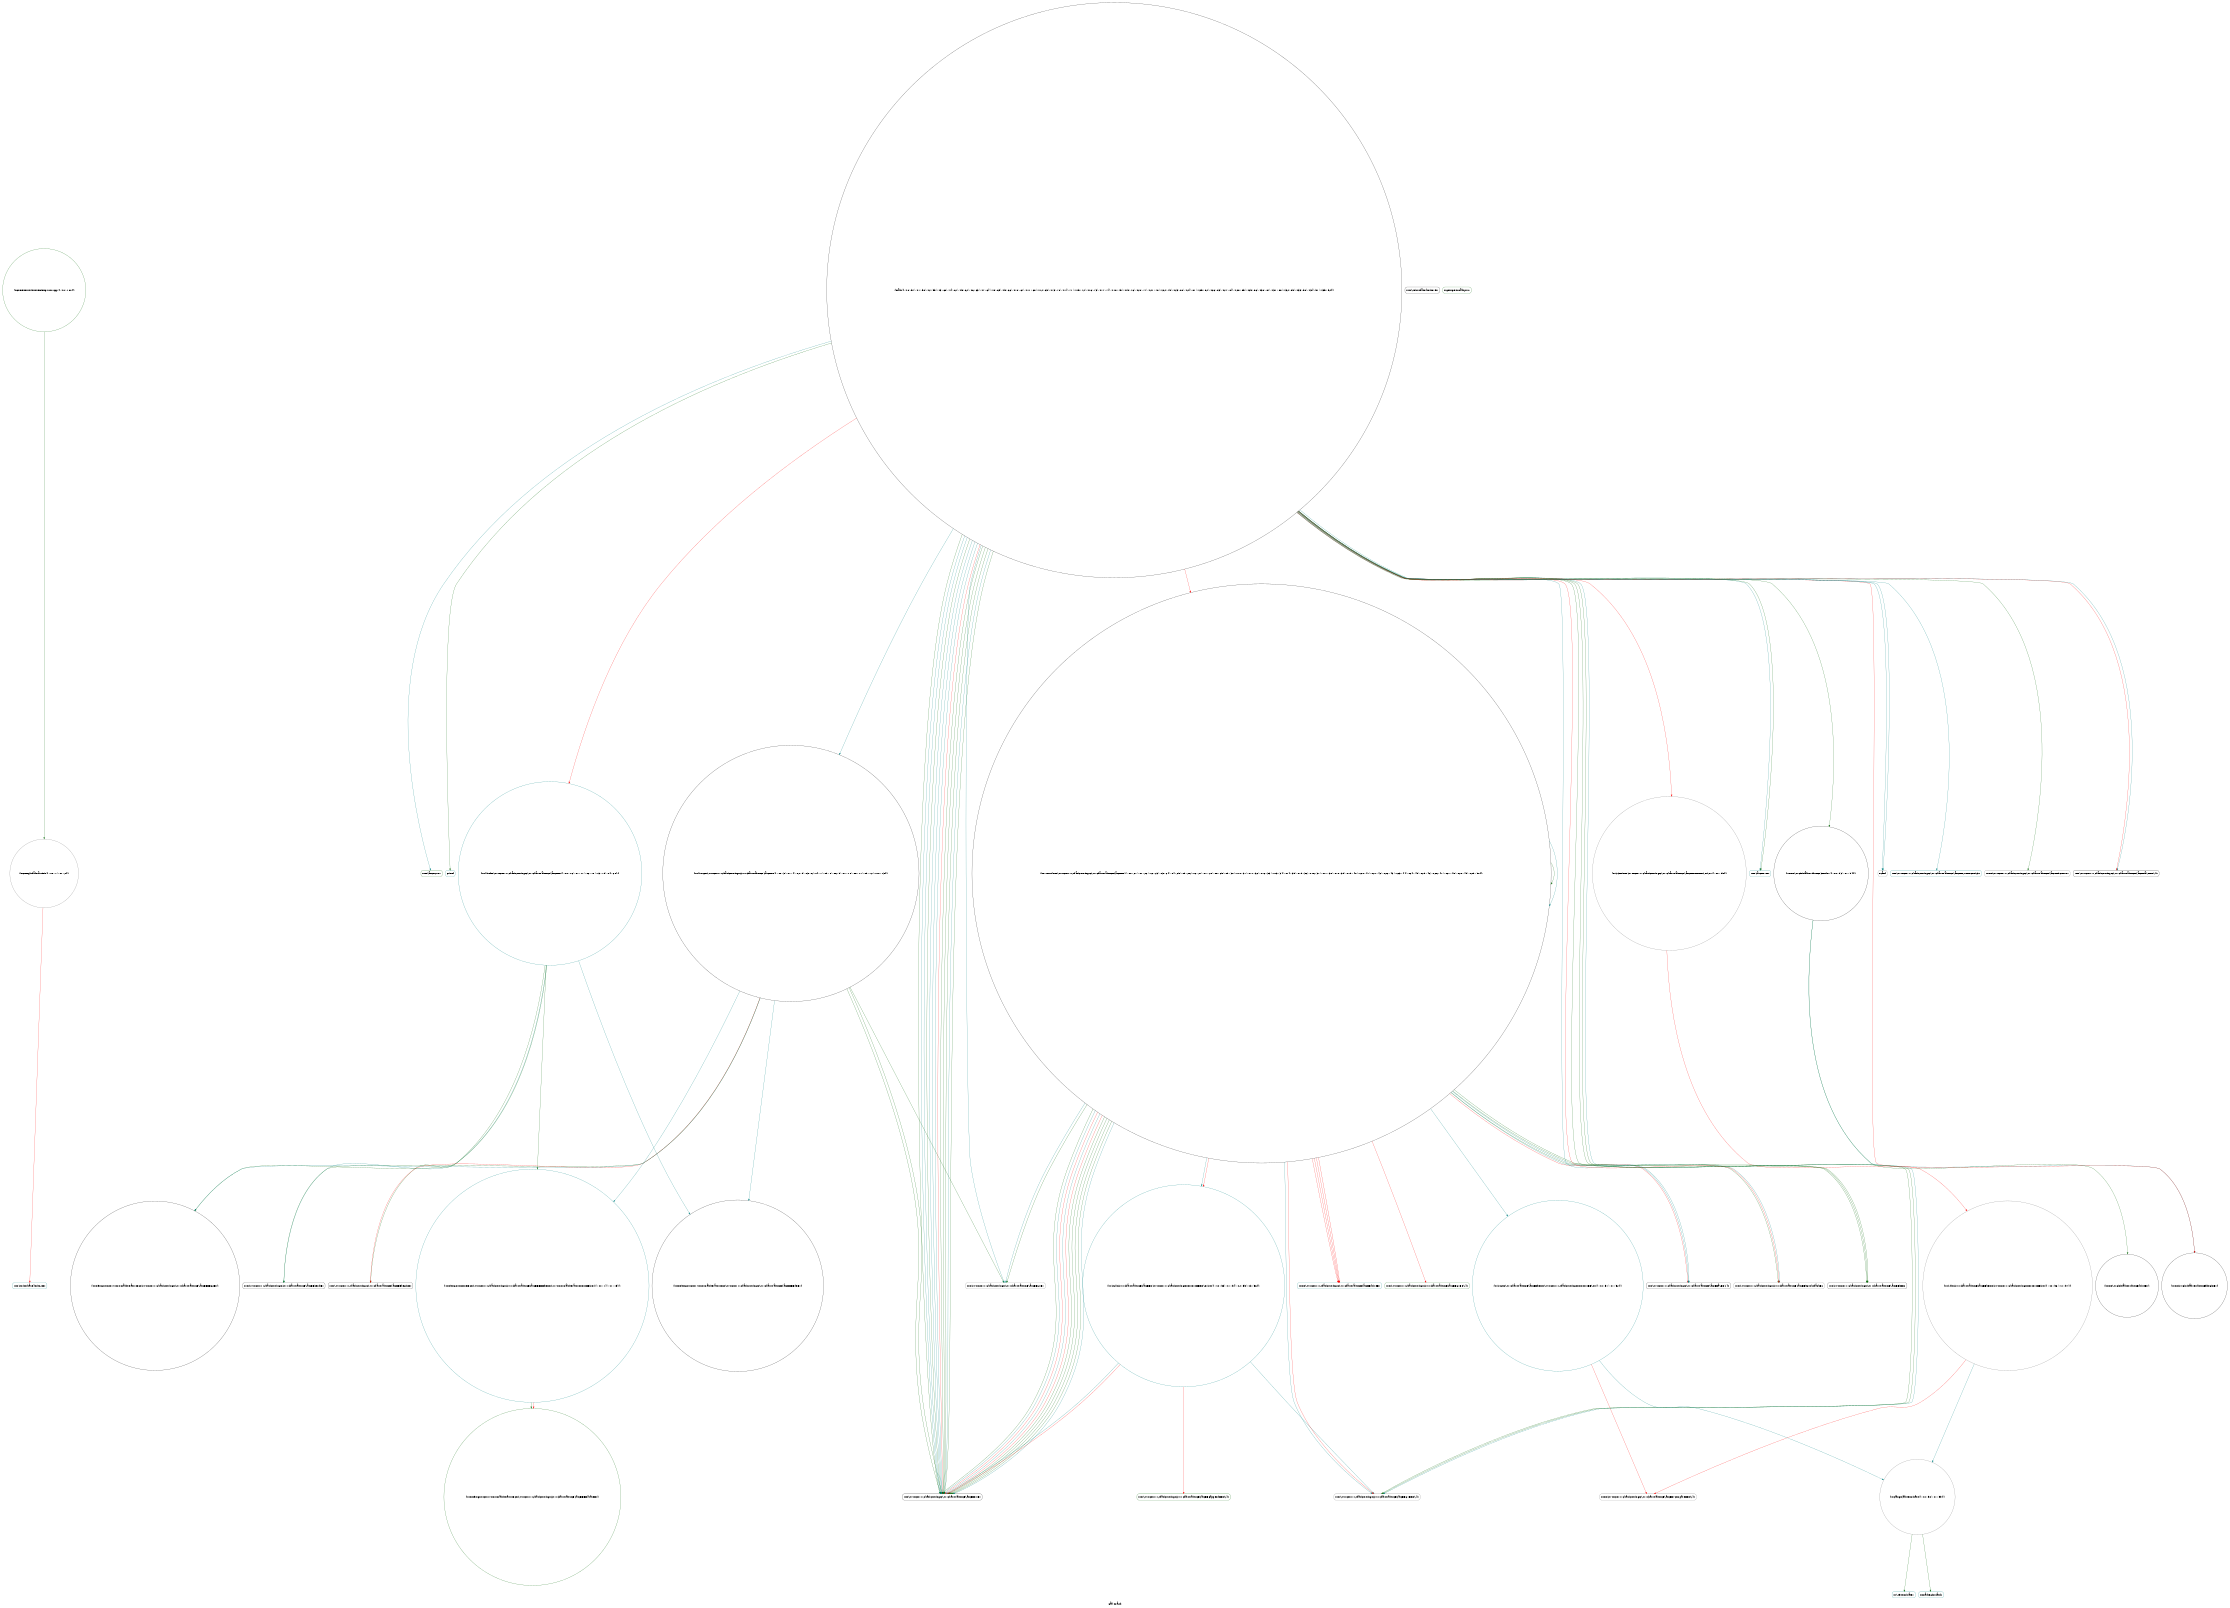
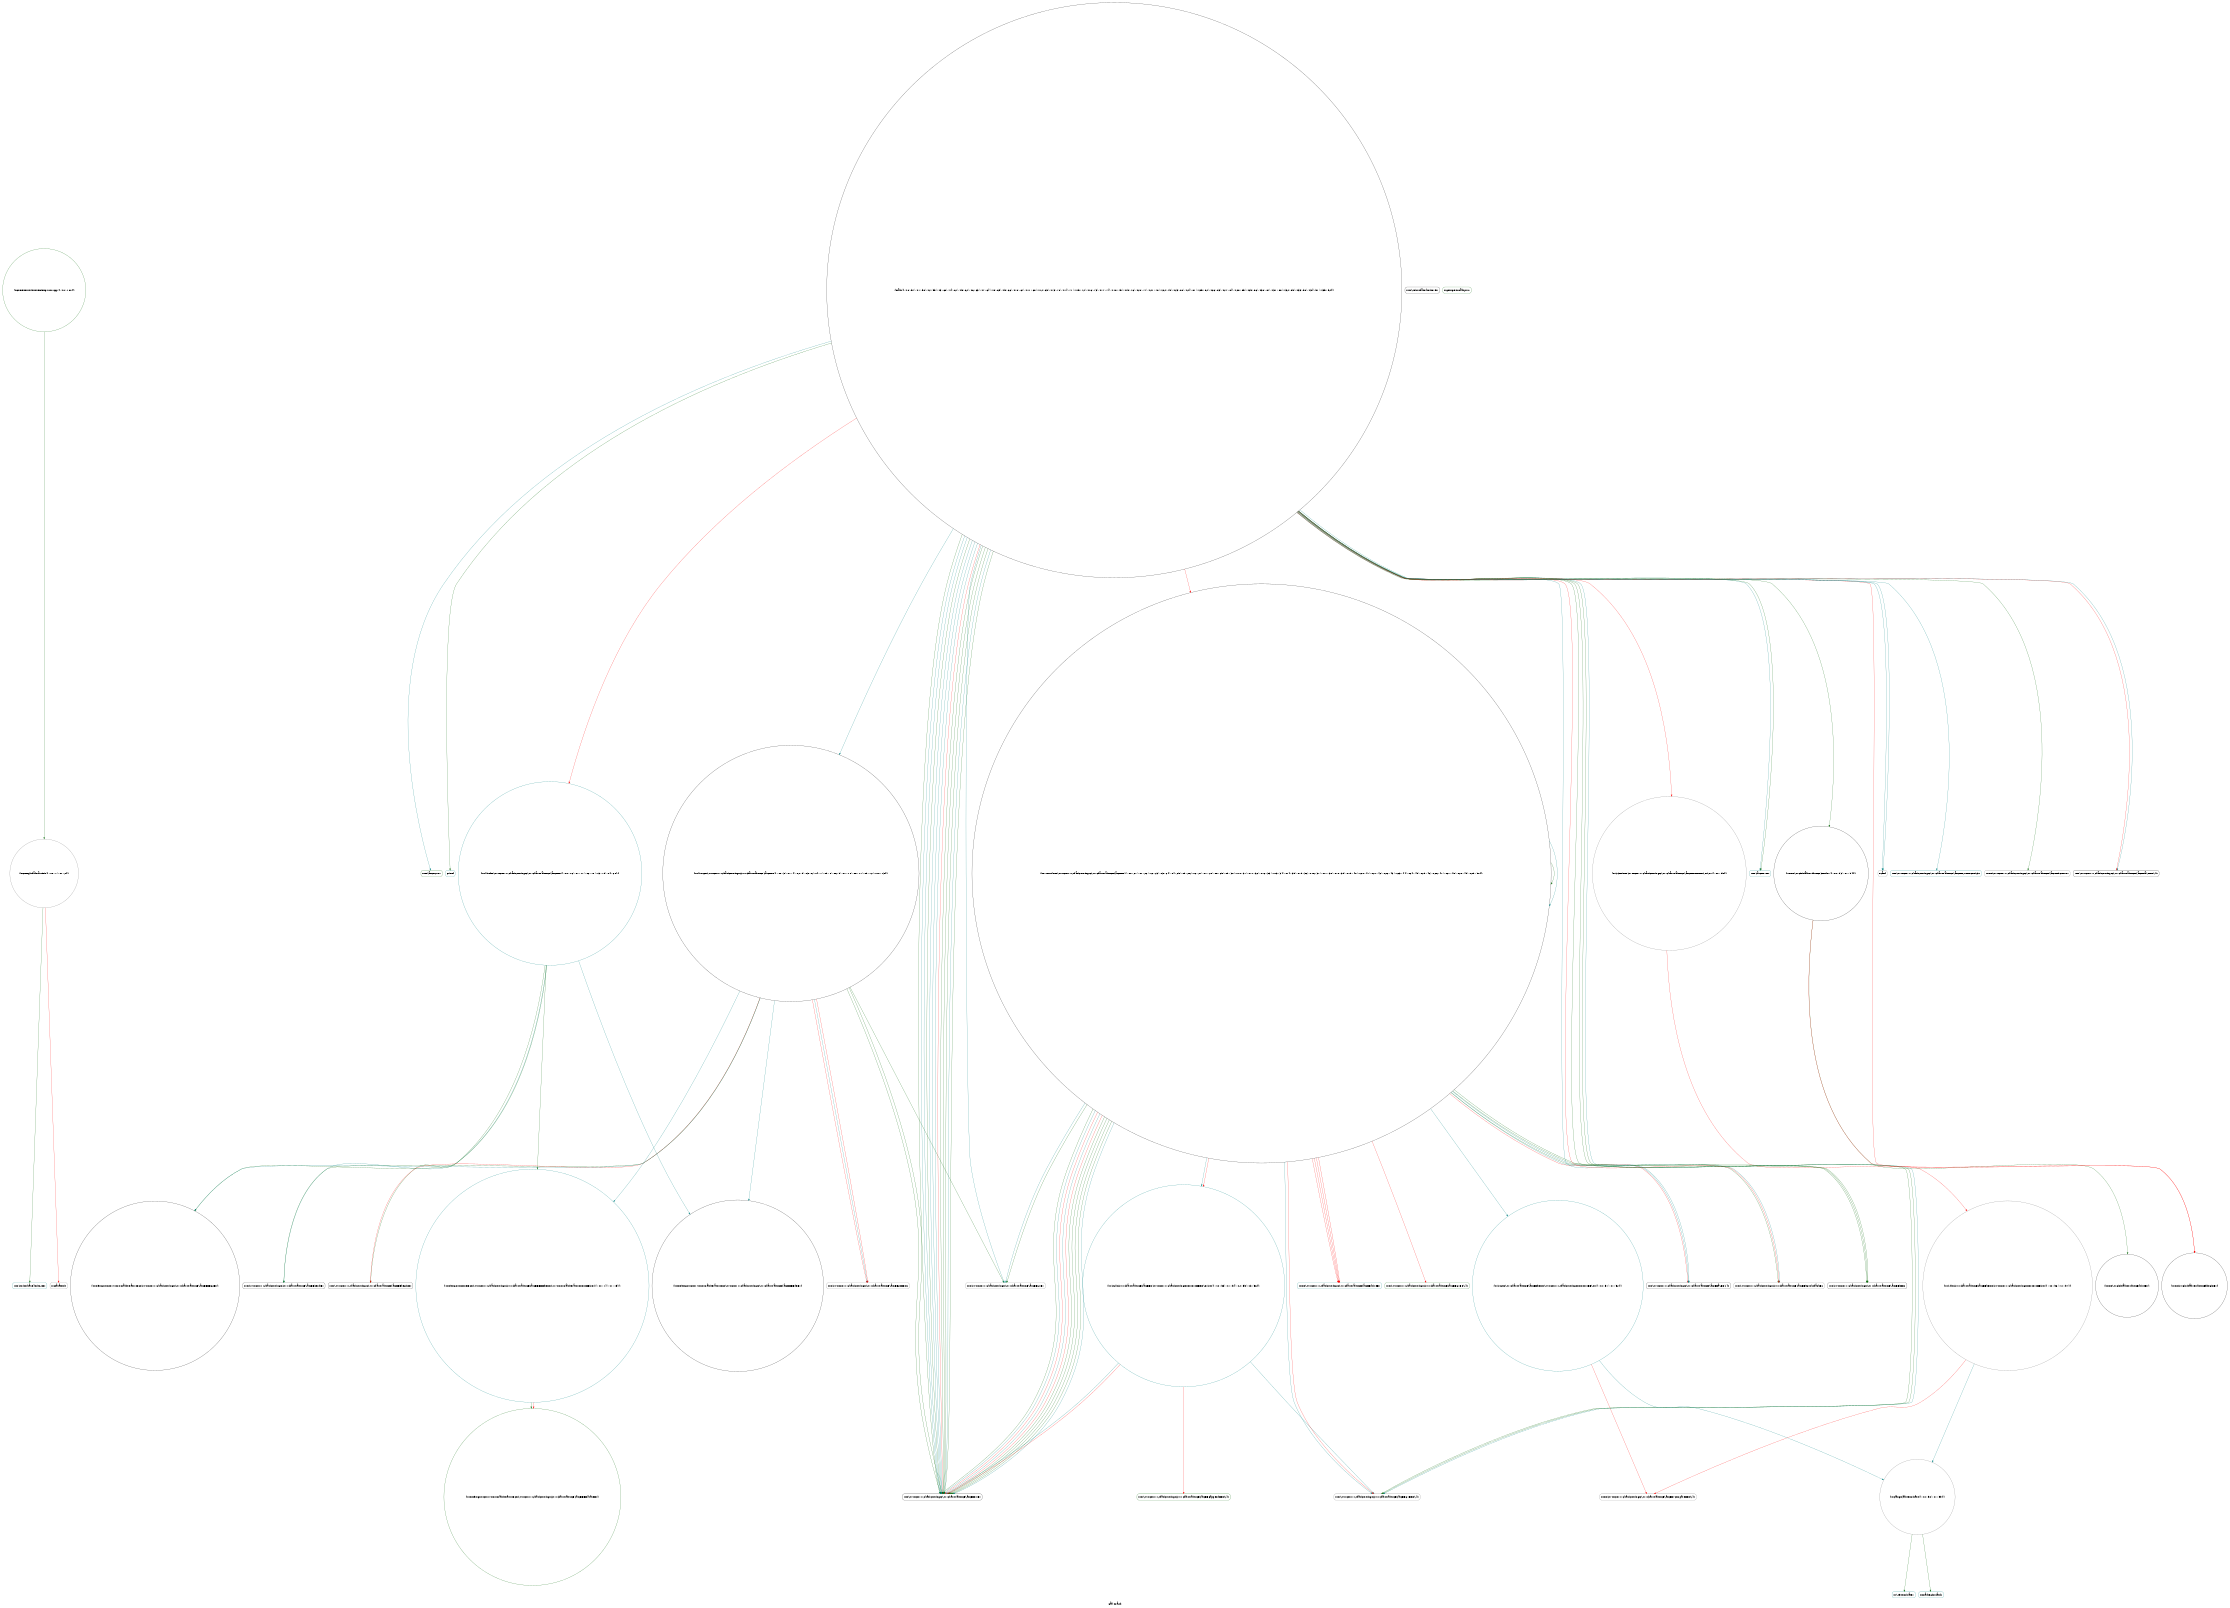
edge "{__cxx_global_var_init|{<s0>1|<s1>2}}" -> "_ZNSt8ios_base4InitC1Ev": color red -> darkgreen
edge "{_ZNKSt16initializer_listIcE3endEv|{<s0>93|<s1>94}}" -> "{_ZNKSt16initializer_listIcE5beginEv}": color teal -> red
node "__cxa_atexit": added
node "_ZNSt7__cxx1112basic_stringIcSt11char_traitsIcESaIcEEpLEPKc": added
